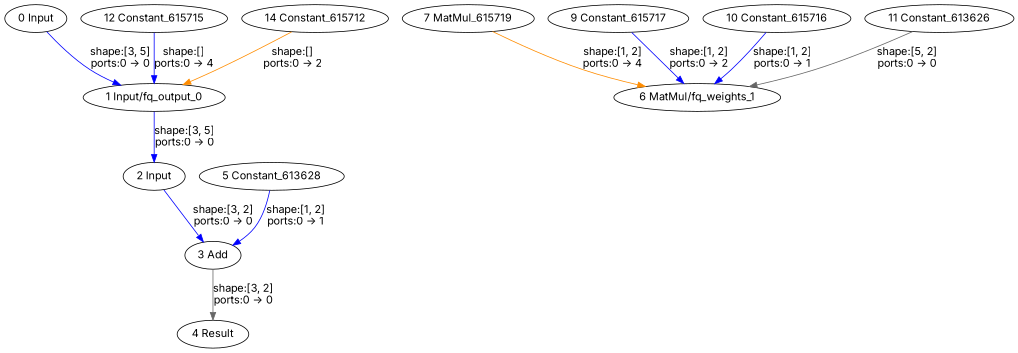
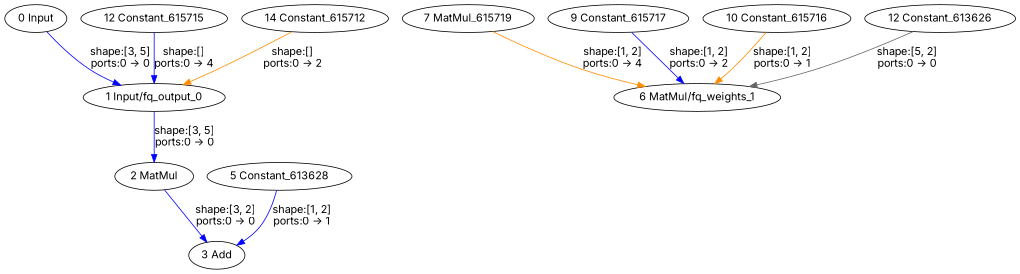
node "11 Constant_613626": label "11 Constant_613626" -> "12 Constant_613626"
edge "10 Constant_615716" -> "6 MatMul/fq_weights_1": color blue -> darkorange
node "2 Input": label "2 Input" -> "2 MatMul"
node "4 Result": removed
